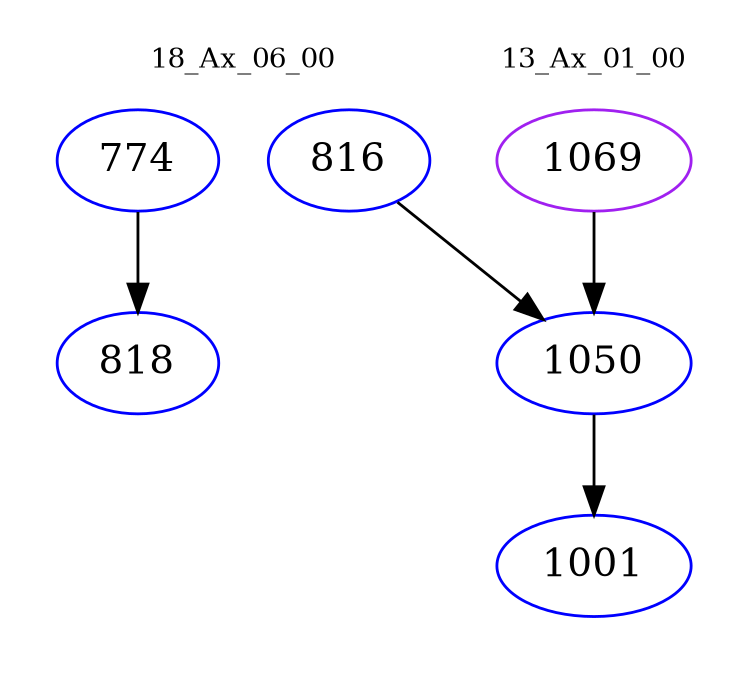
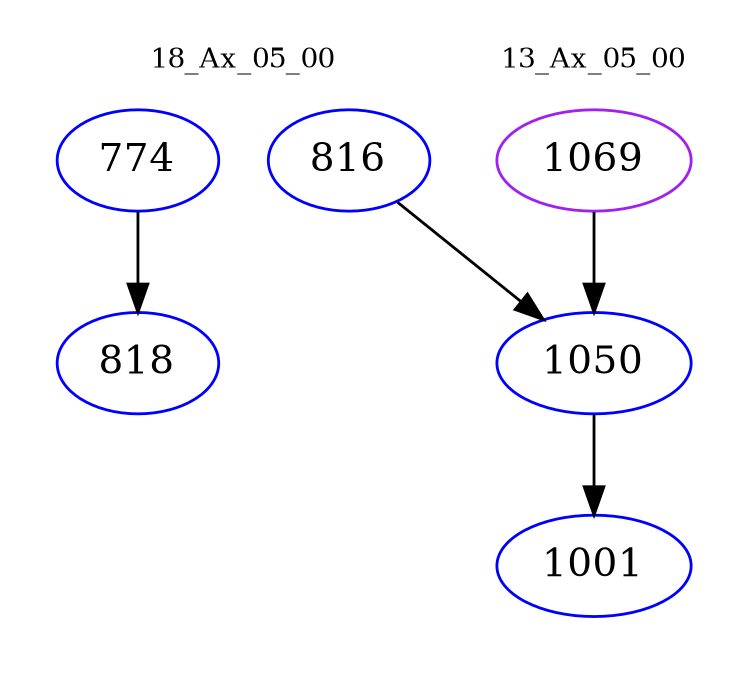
cluster "18_Ax_06_00": label "18_Ax_06_00" -> "18_Ax_05_00"
cluster "13_Ax_01_00": label "13_Ax_01_00" -> "13_Ax_05_00"
